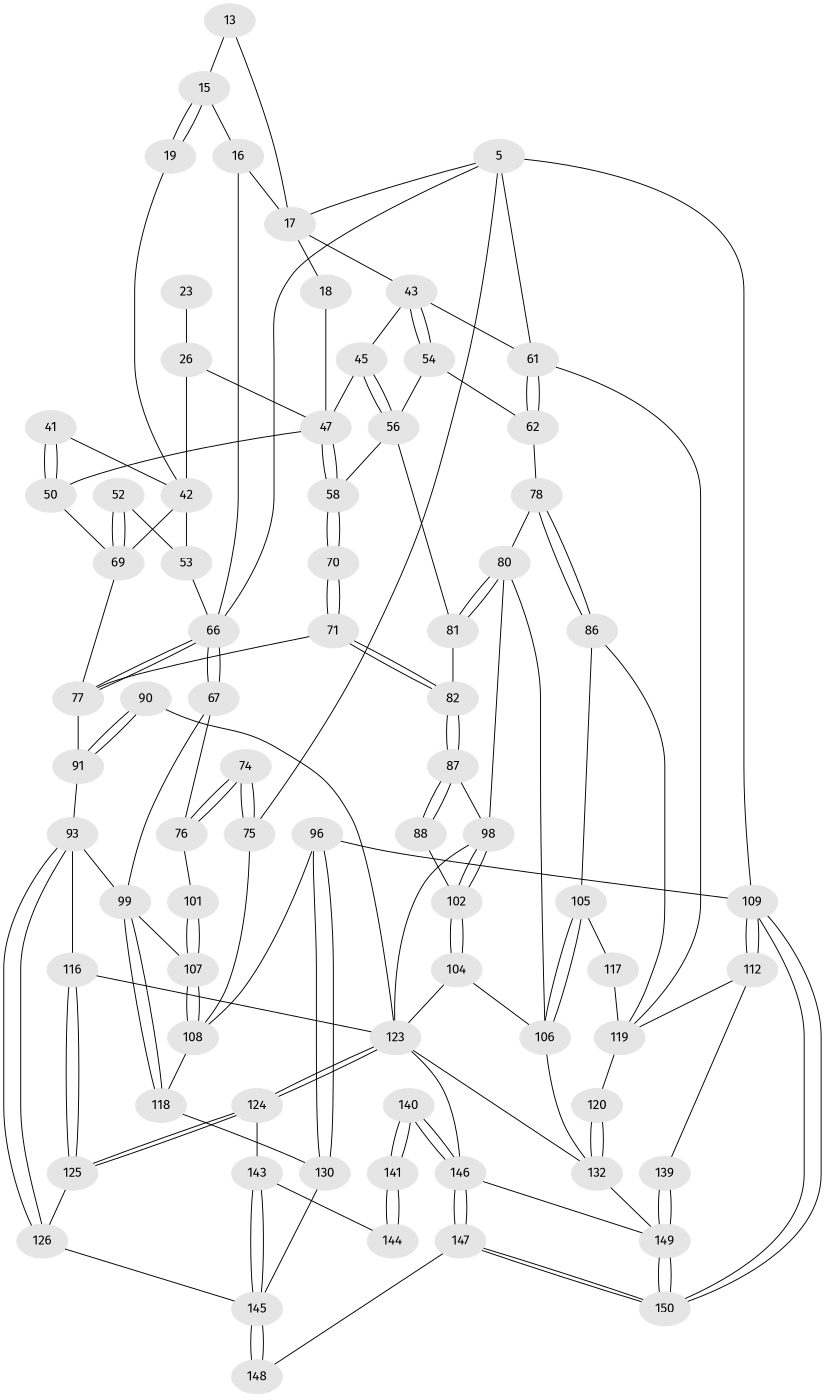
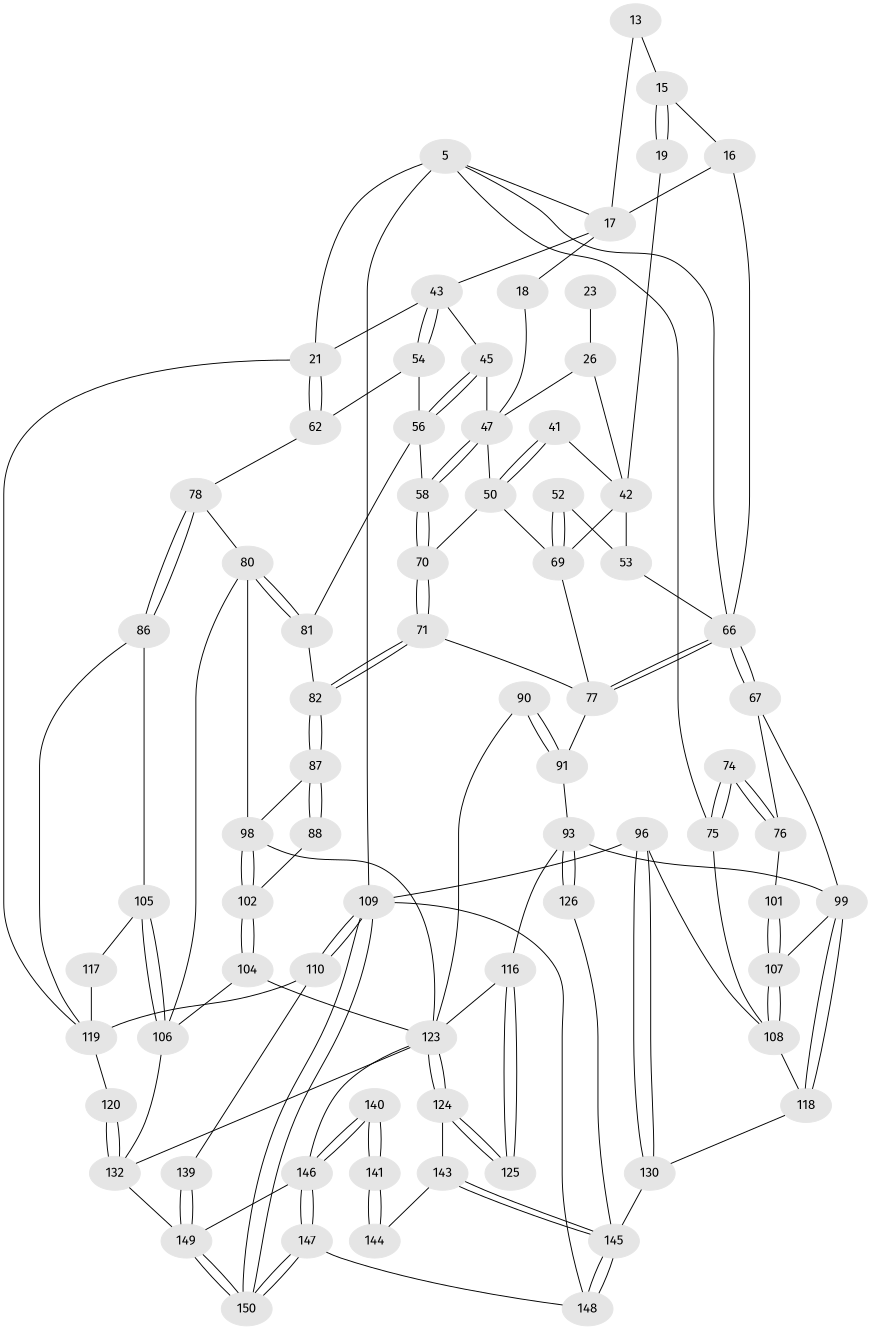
node "61": label "61" -> "21"
edge "50" -- "70": added
node "112": label "112" -> "110"
edge "109" -- "148": added
edge "125" -- "126": removed
